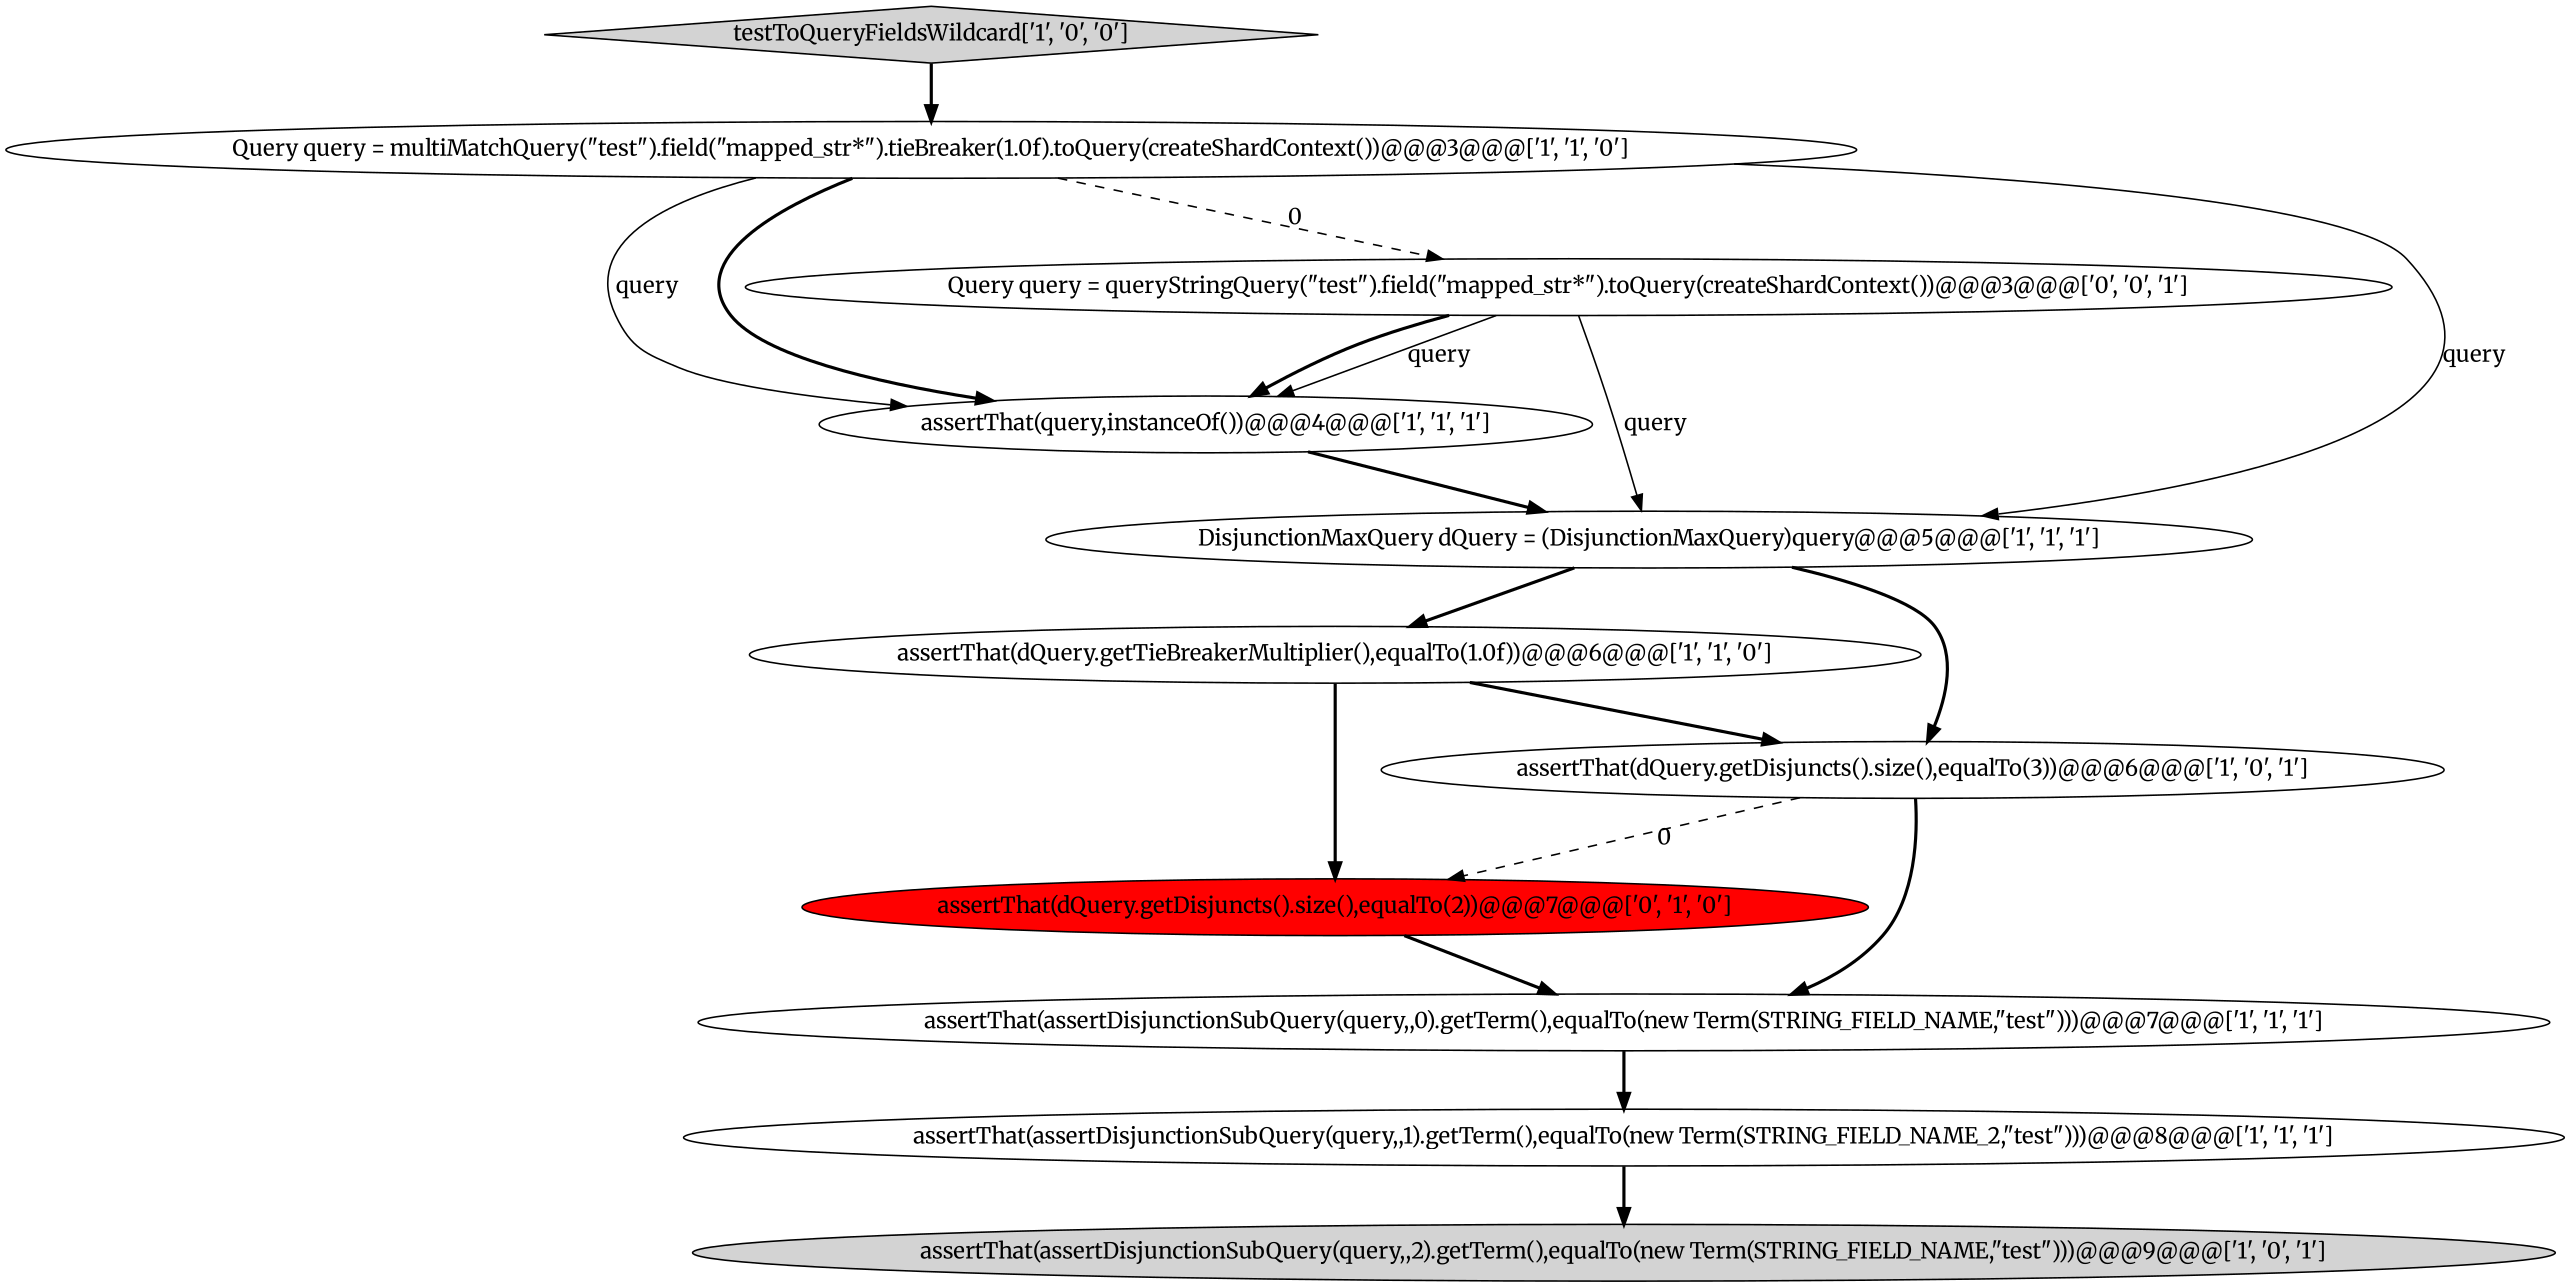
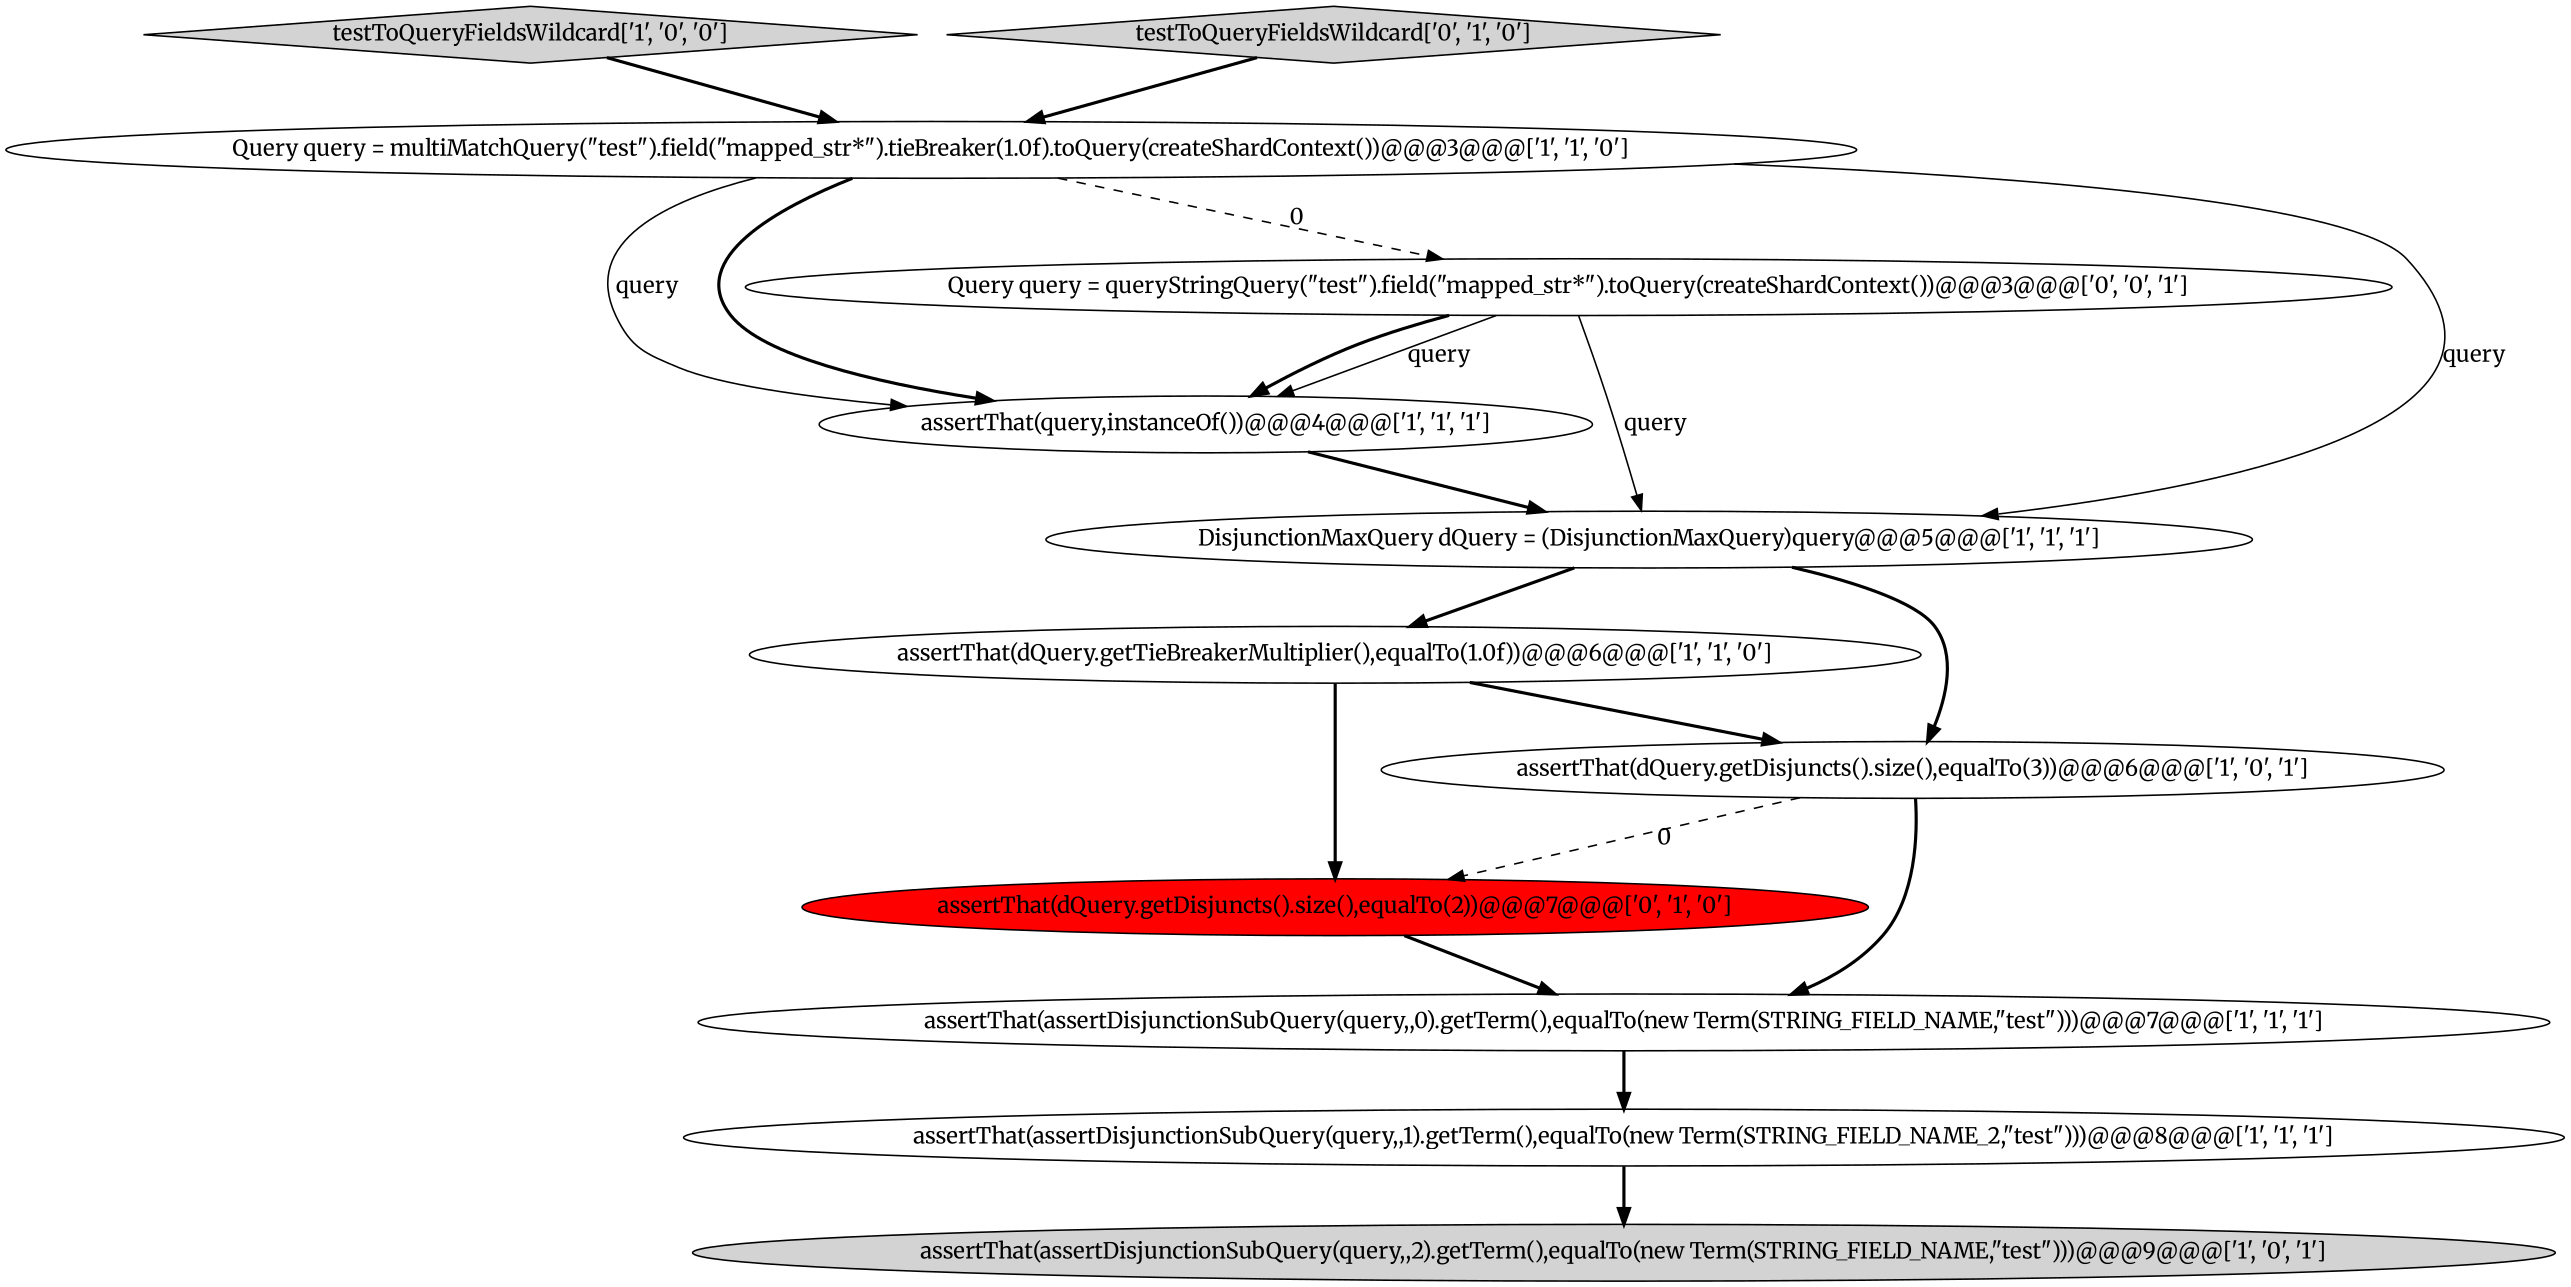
node "testToQueryFieldsWildcard['0', '1', '0']": added
